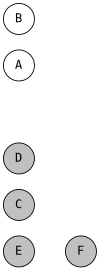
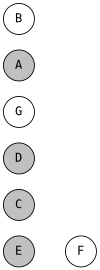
node "A": fillcolor white -> gray
node "G": added
node "F": fillcolor gray -> white
